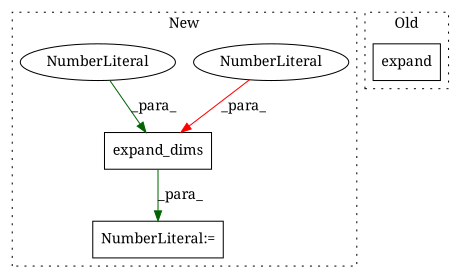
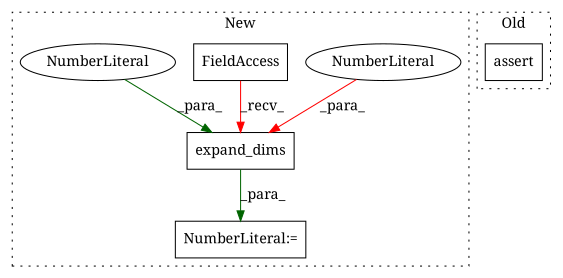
node "FieldAccess": added
node "expand": label "expand" -> "assert"
